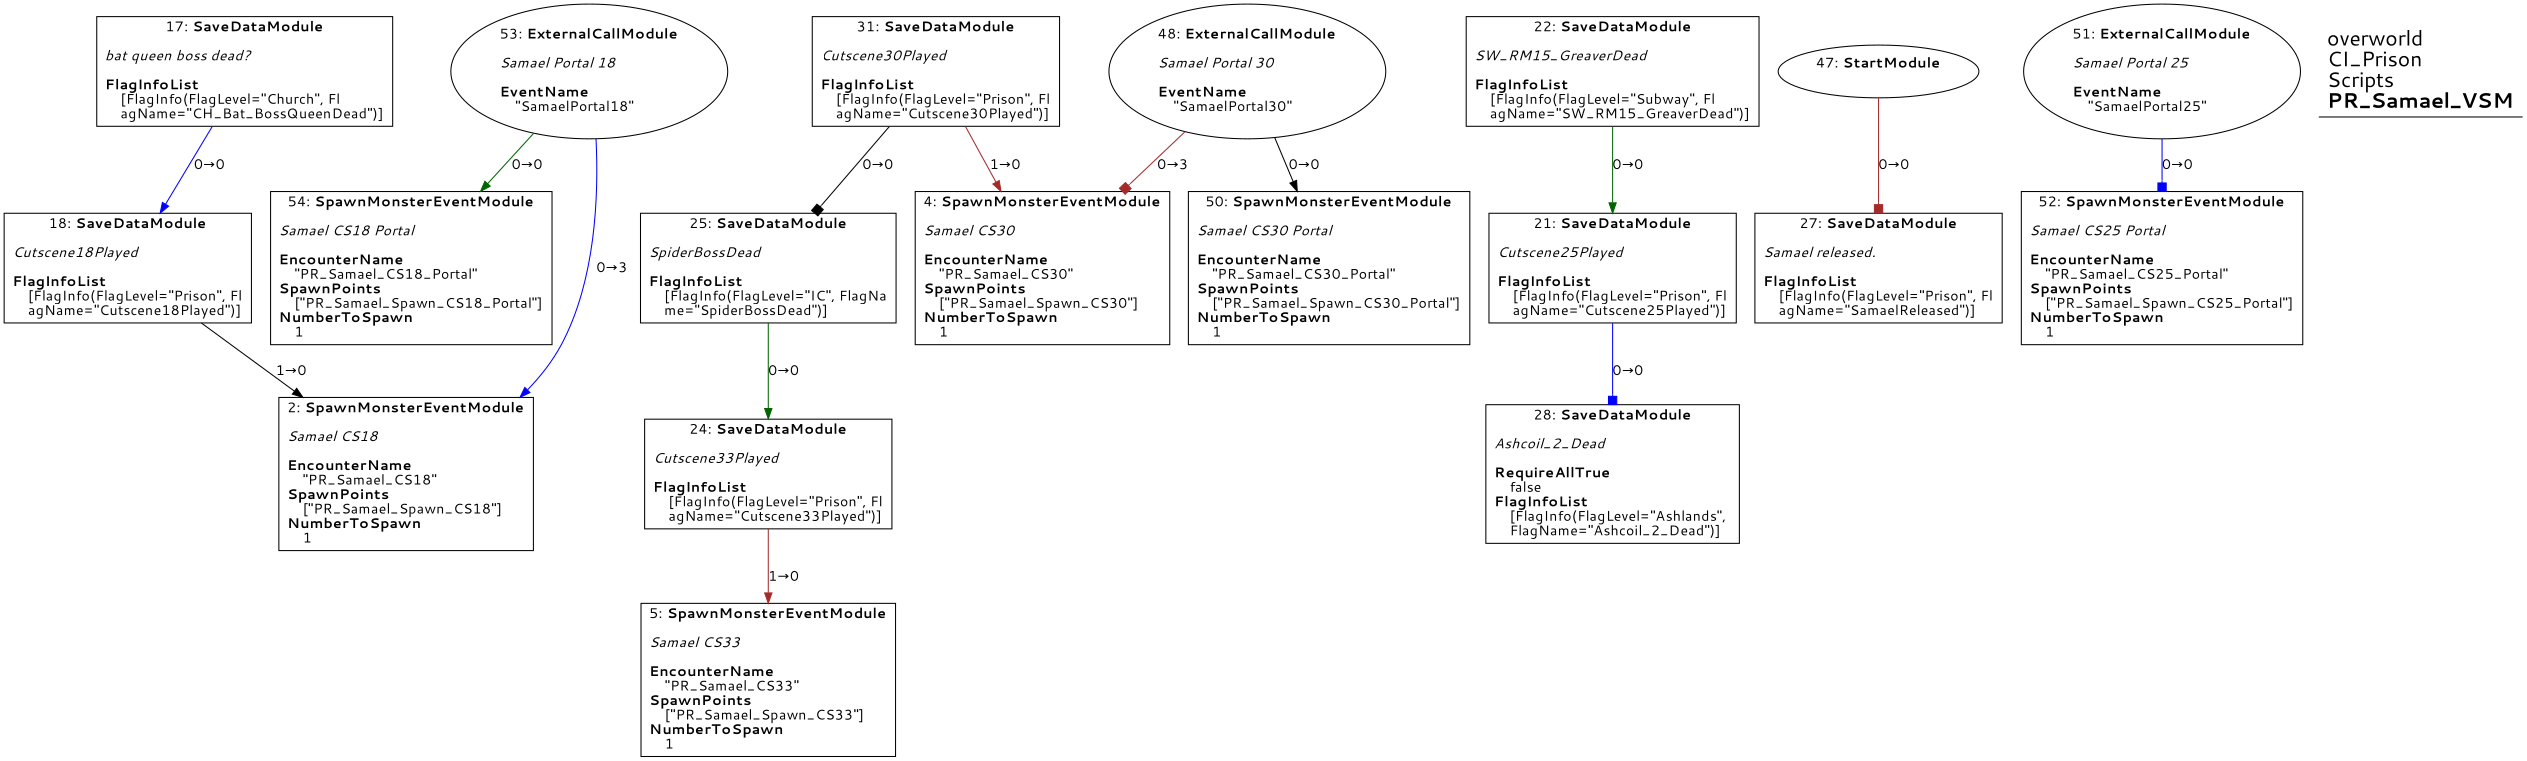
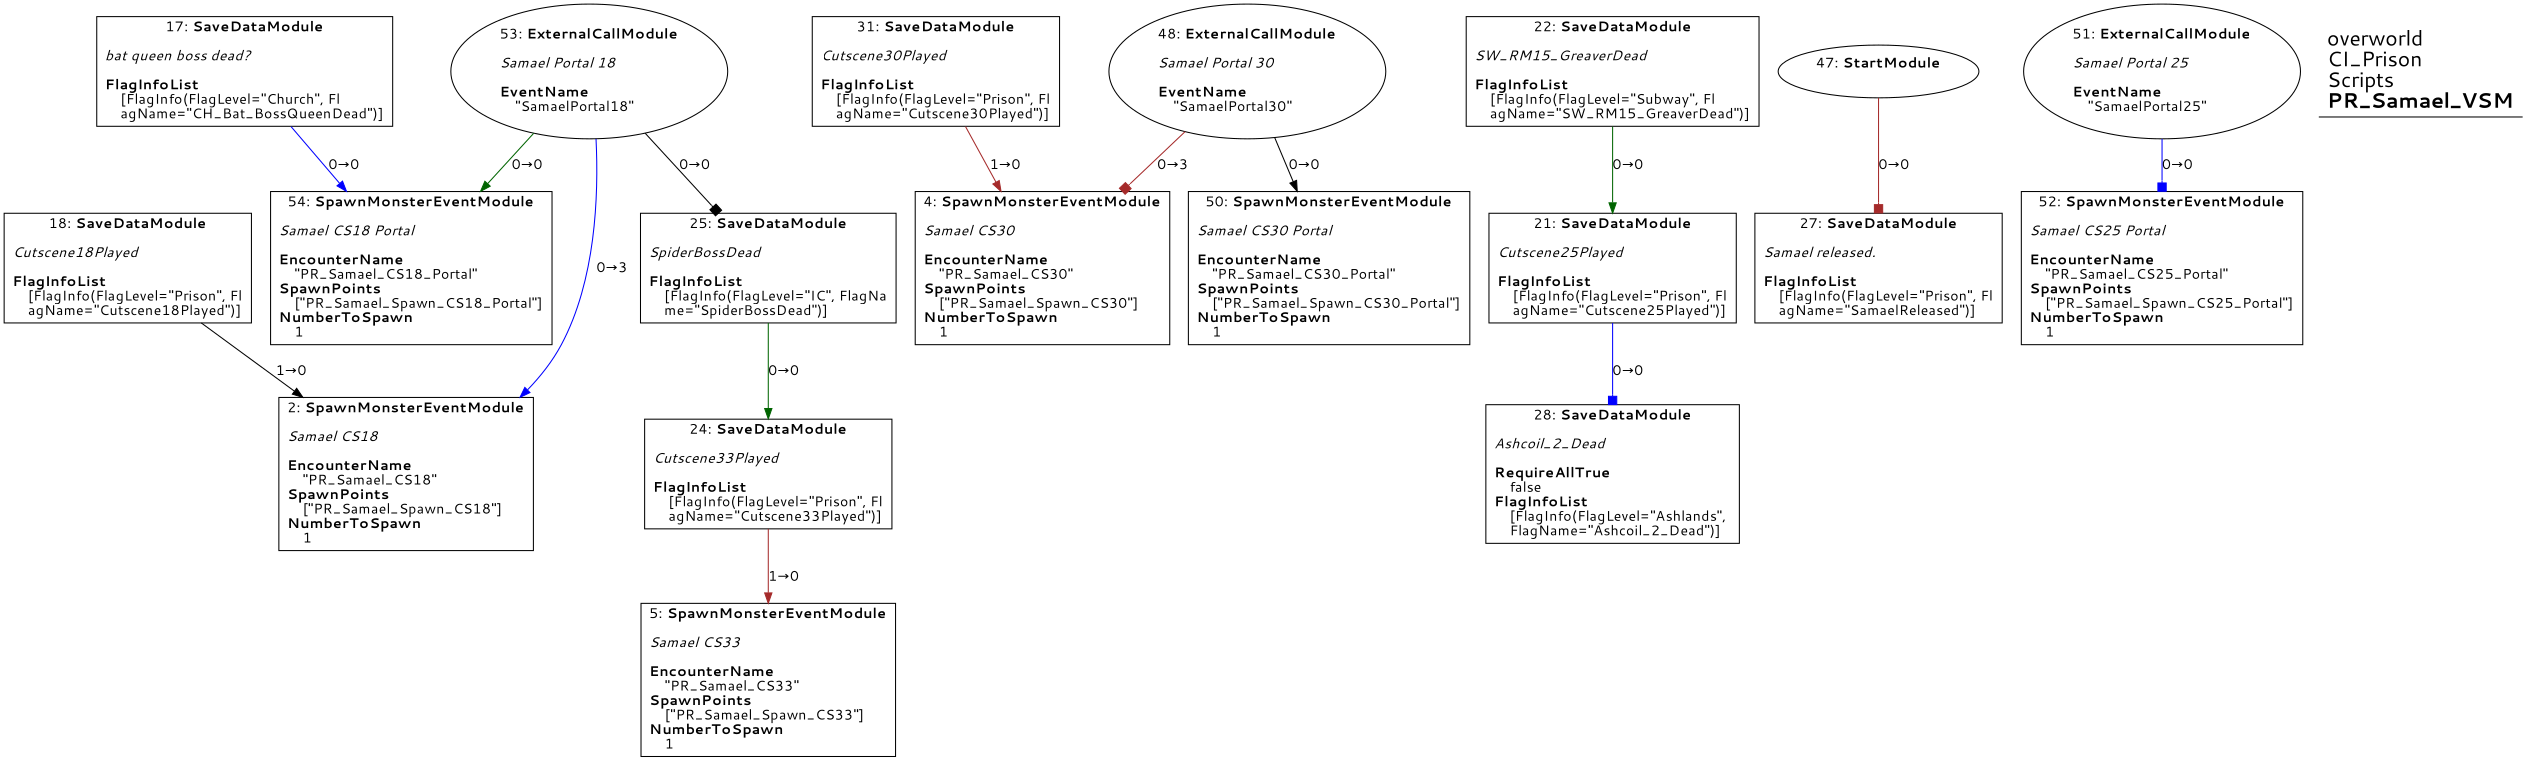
edge "17:" -> "18:": now "17:" -> "54:"
edge "31:" -> "25:": now "53:" -> "25:"
